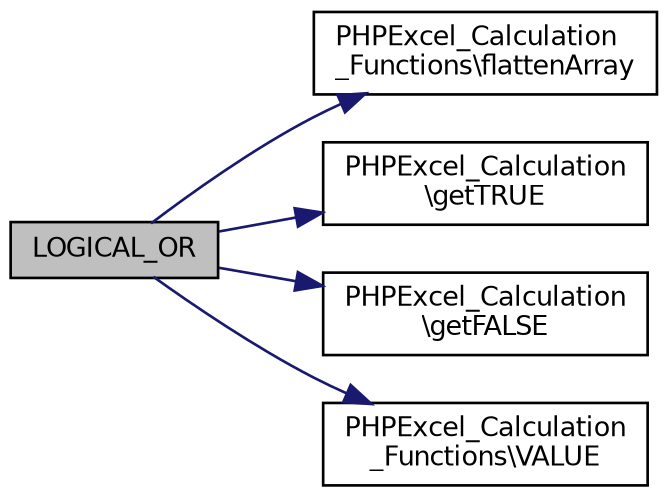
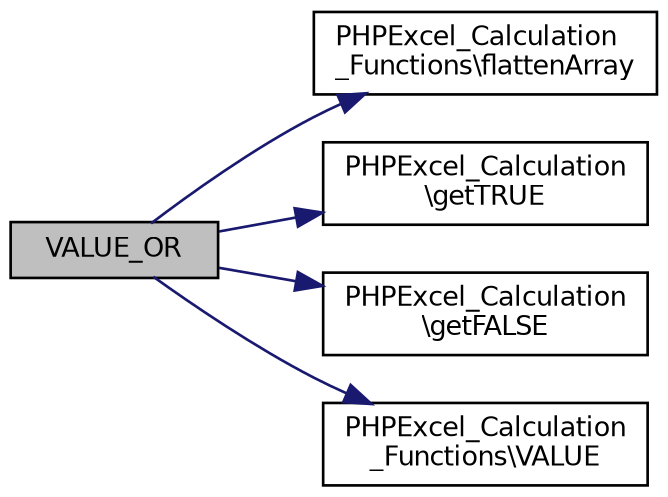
node "LOGICAL_OR": label "LOGICAL_OR" -> "VALUE_OR"
